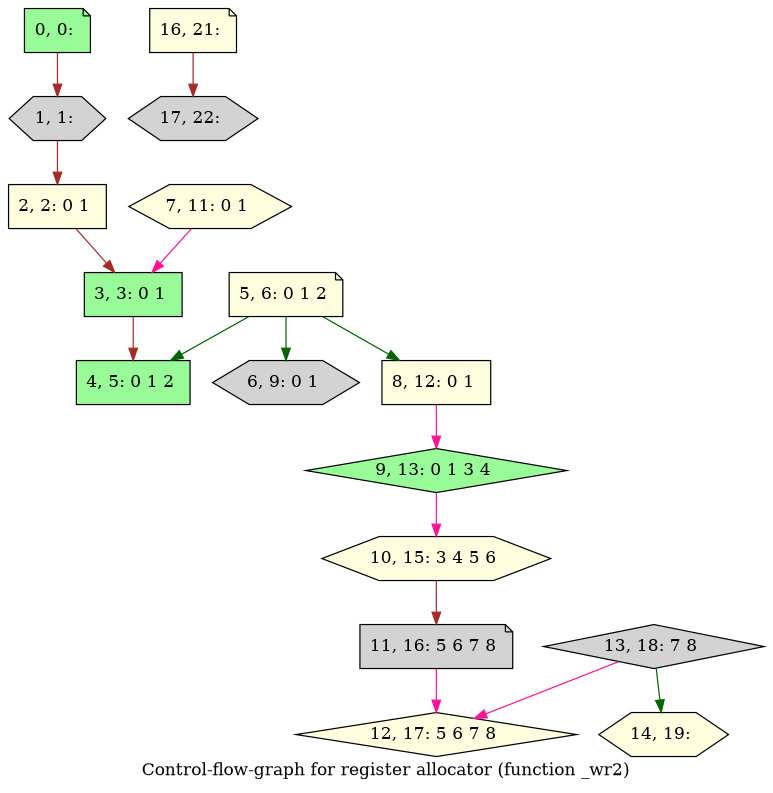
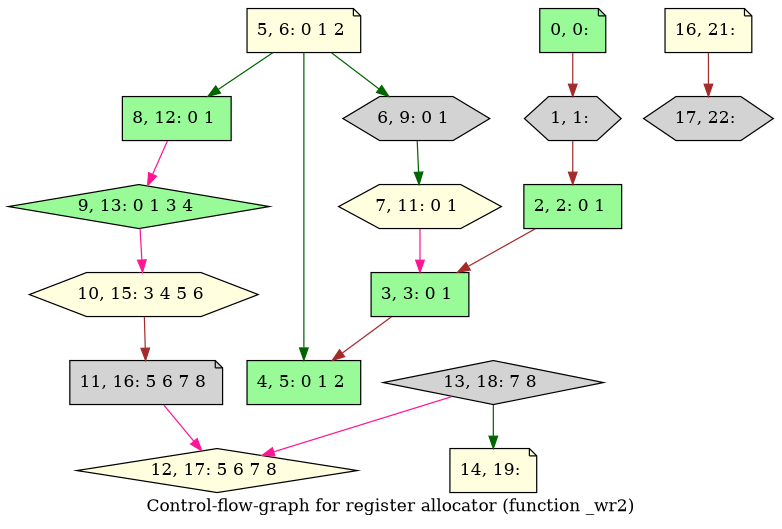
edge "6, 9: 0 1" -> "7, 11: 0 1": added
node "2, 2: 0 1": fillcolor lightyellow -> palegreen
node "8, 12: 0 1": fillcolor lightyellow -> palegreen
node "14, 19:": shape hexagon -> note
